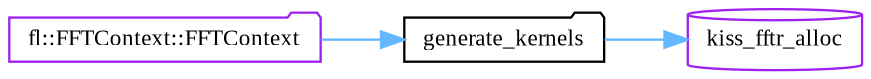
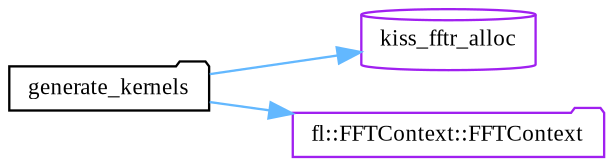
edge "fl::FFTContext::FFTContext" -> "generate_kernels": reversed
